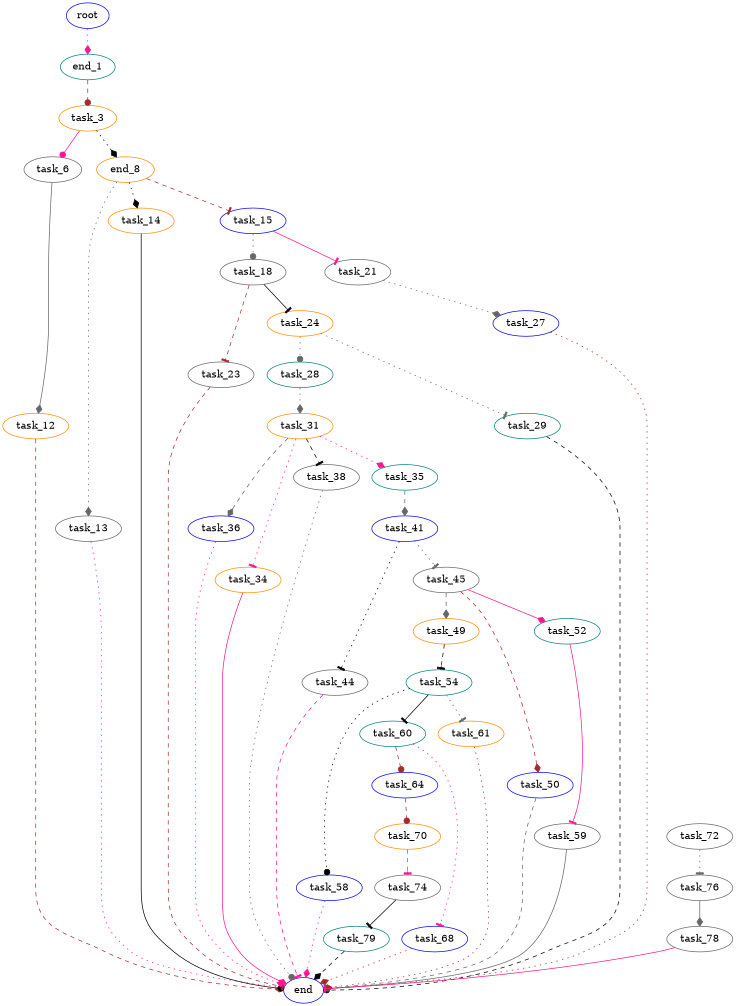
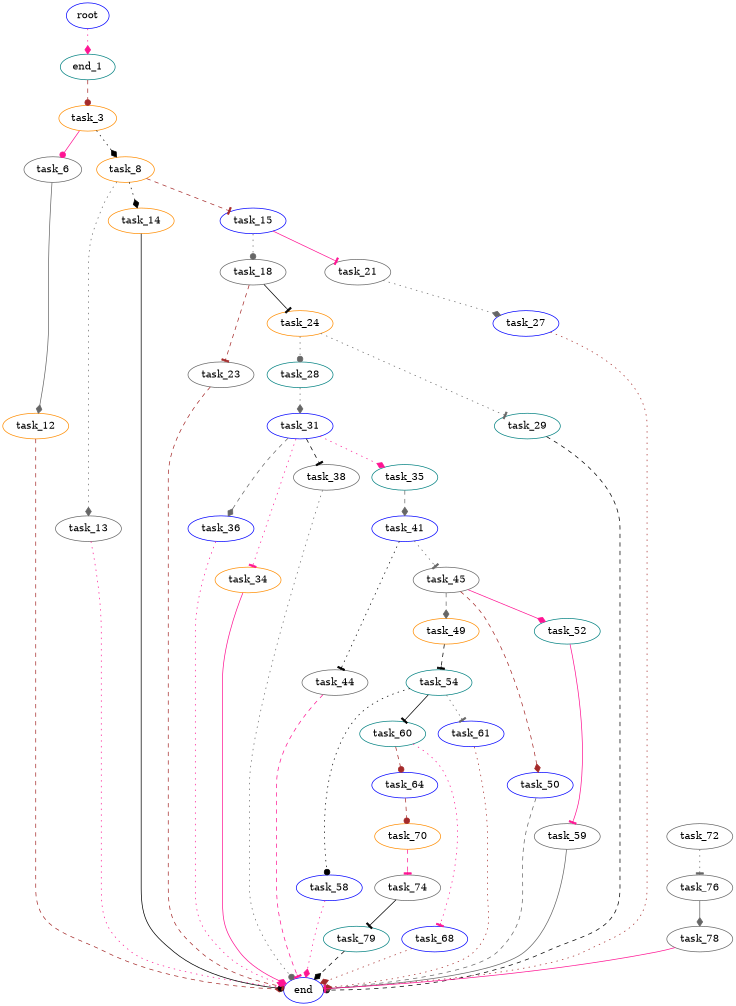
node "end_8": label "end_8" -> "task_8"
node "task_31": color darkorange -> blue
node "task_61": color darkorange -> blue
